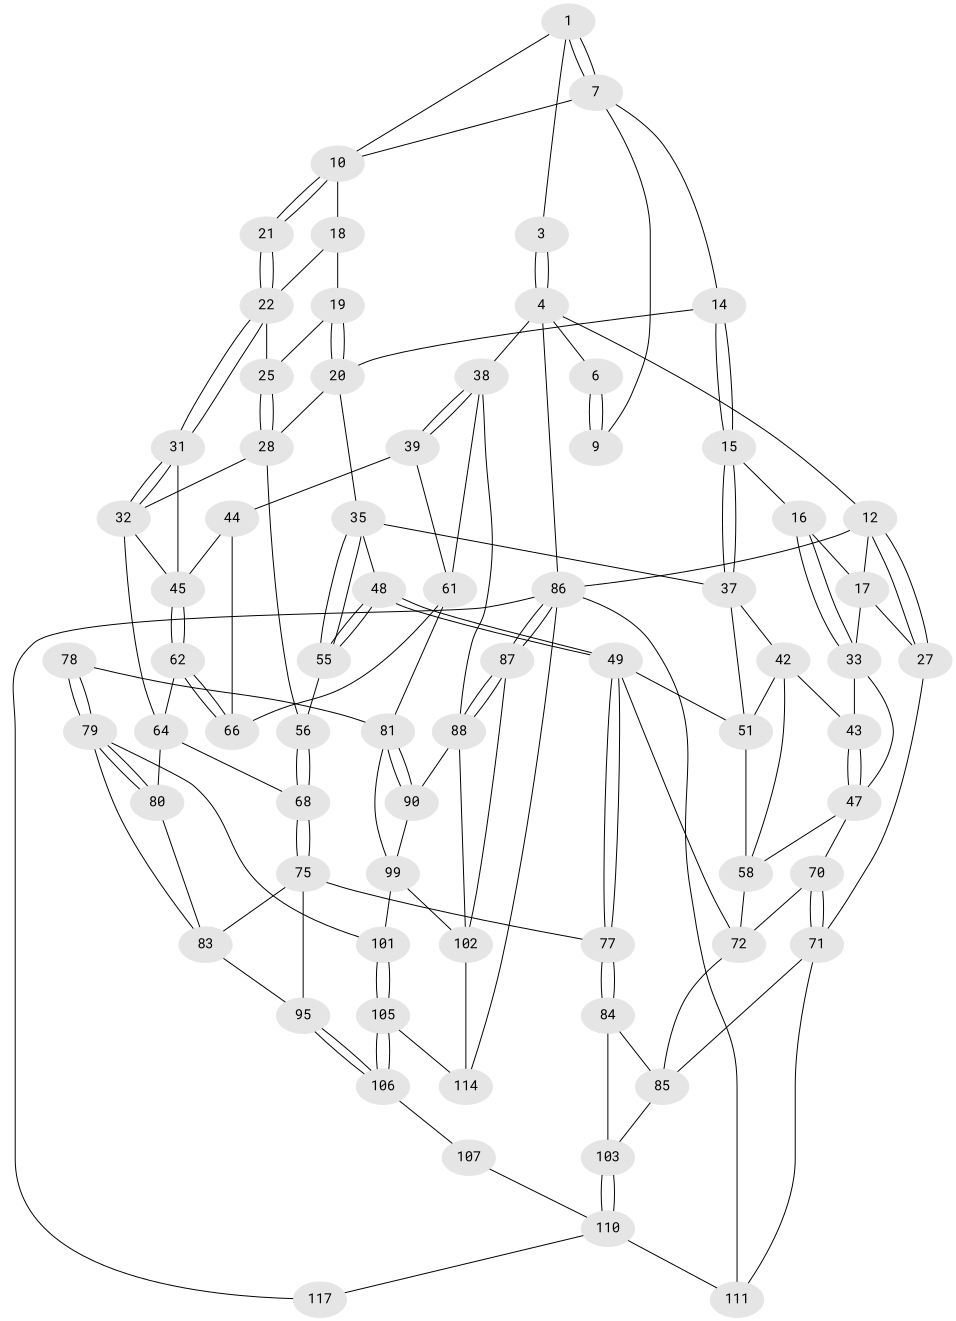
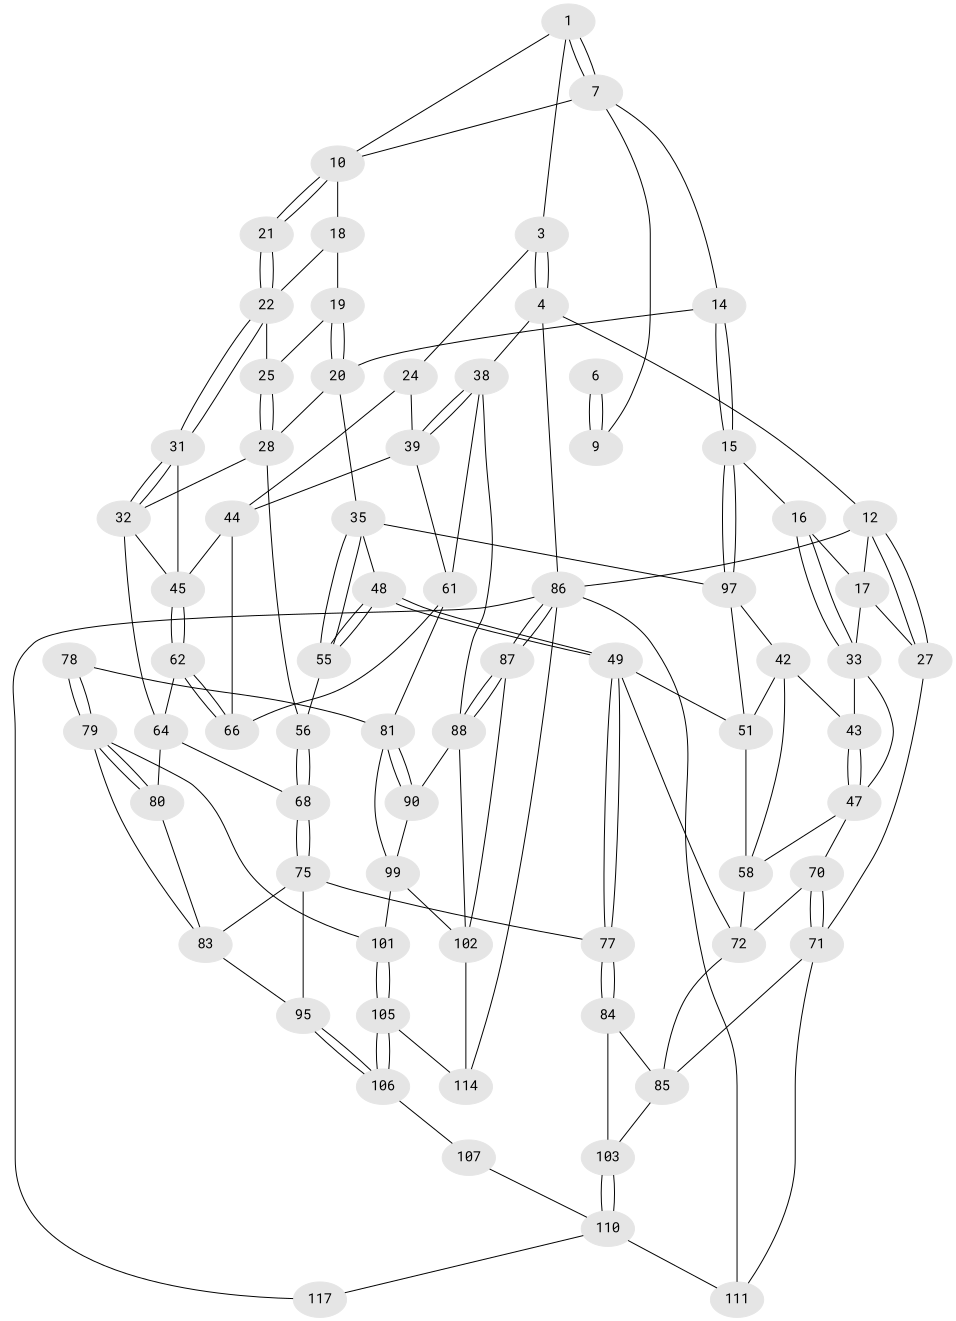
edge "4" -- "6": removed
node "24": added
node "37": label "37" -> "97"
